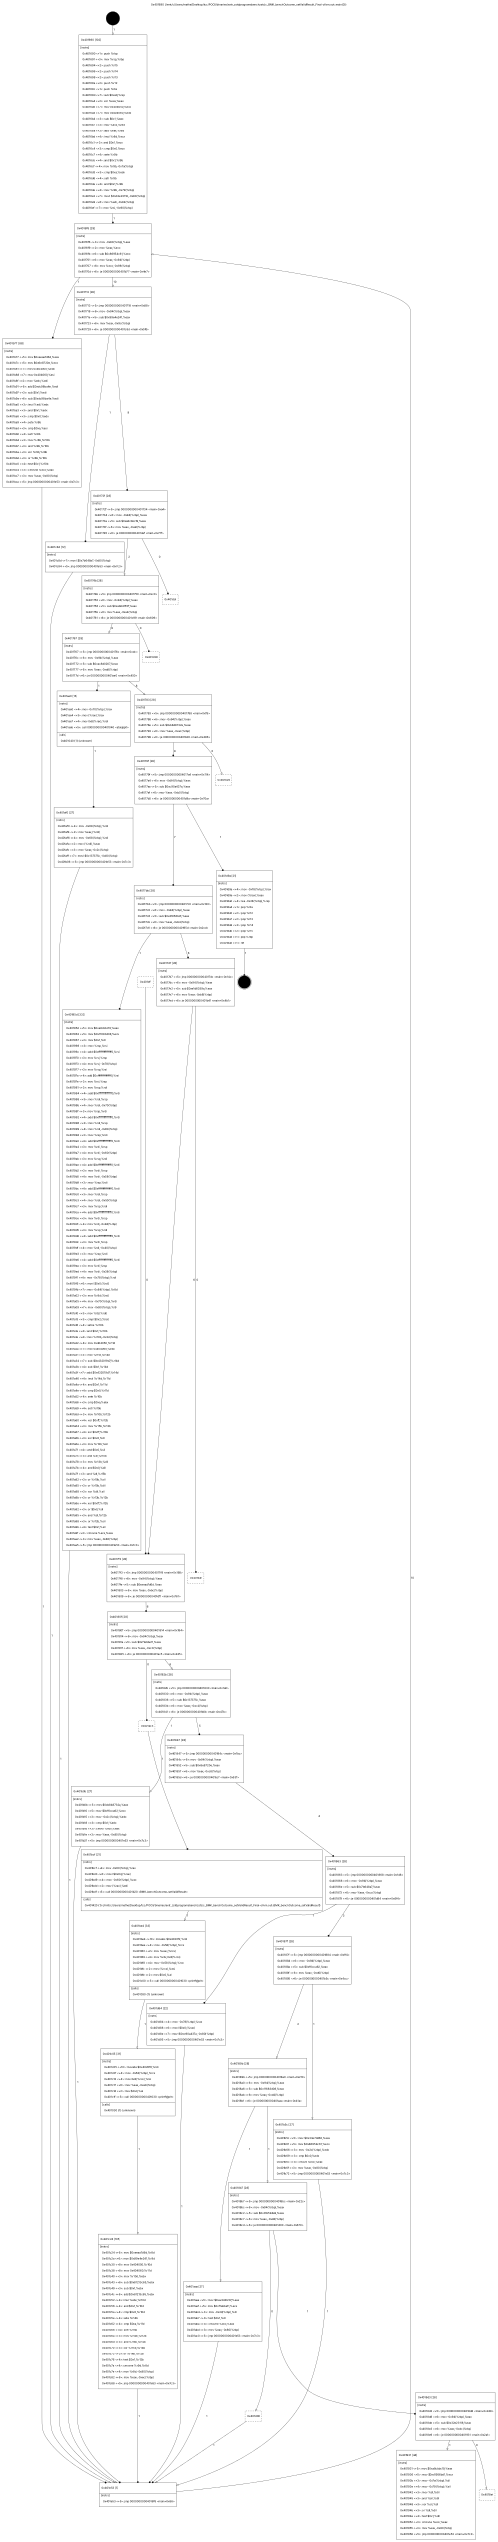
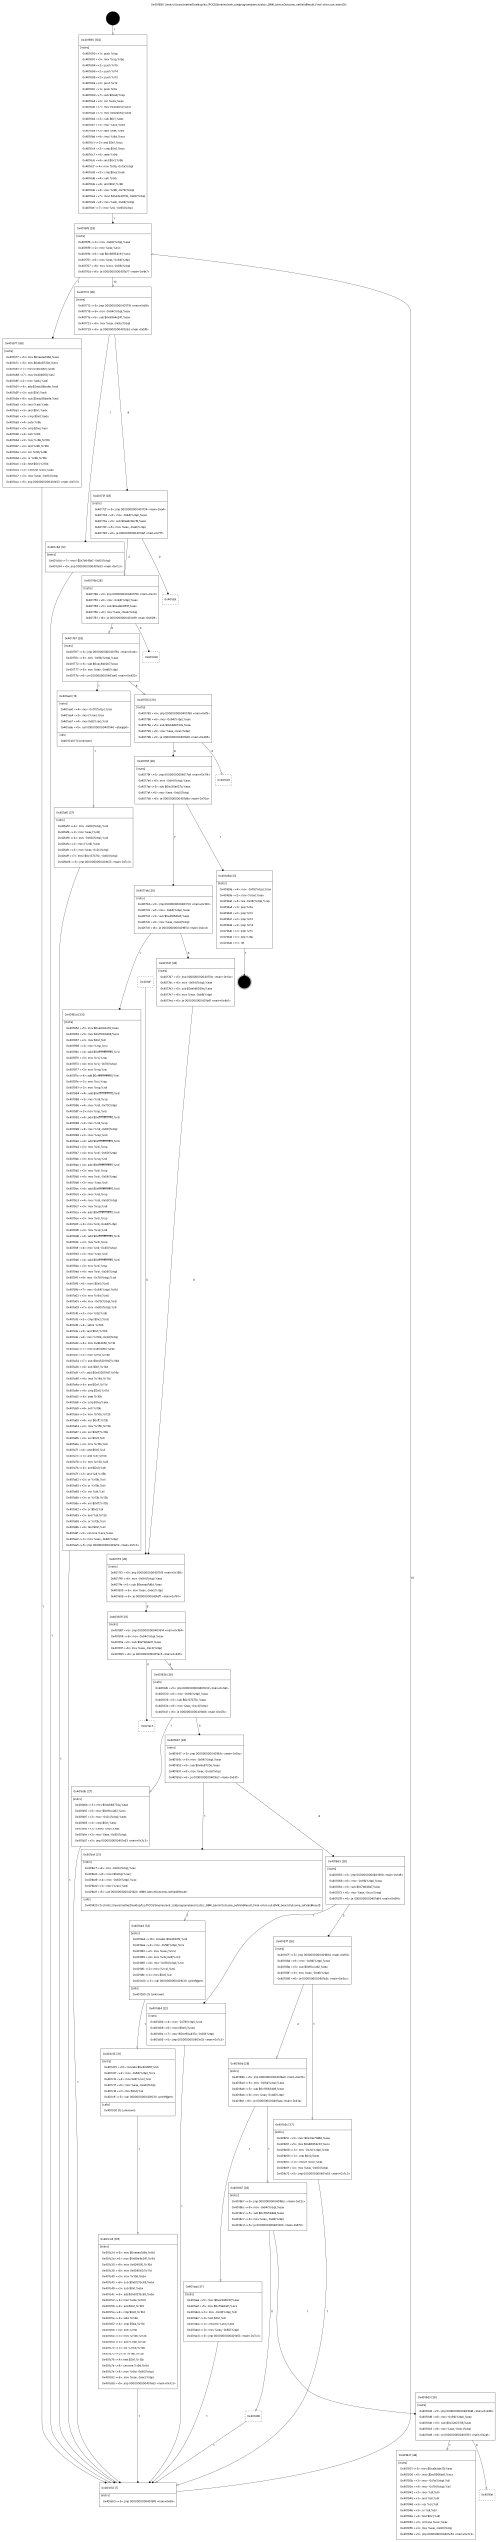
edge "0x401ae0 [16]" -> "0x401af0 [27]": arrowhead dot -> onormal
node "0x401b41": removed
edge "0x401af0 [27]" -> "0x401e53 [5]": arrowhead onormal -> dot
edge "0x401ac5" -> "0x401bcf [21]": now "0x401847 [28]" -> "0x401bcf [21]"
